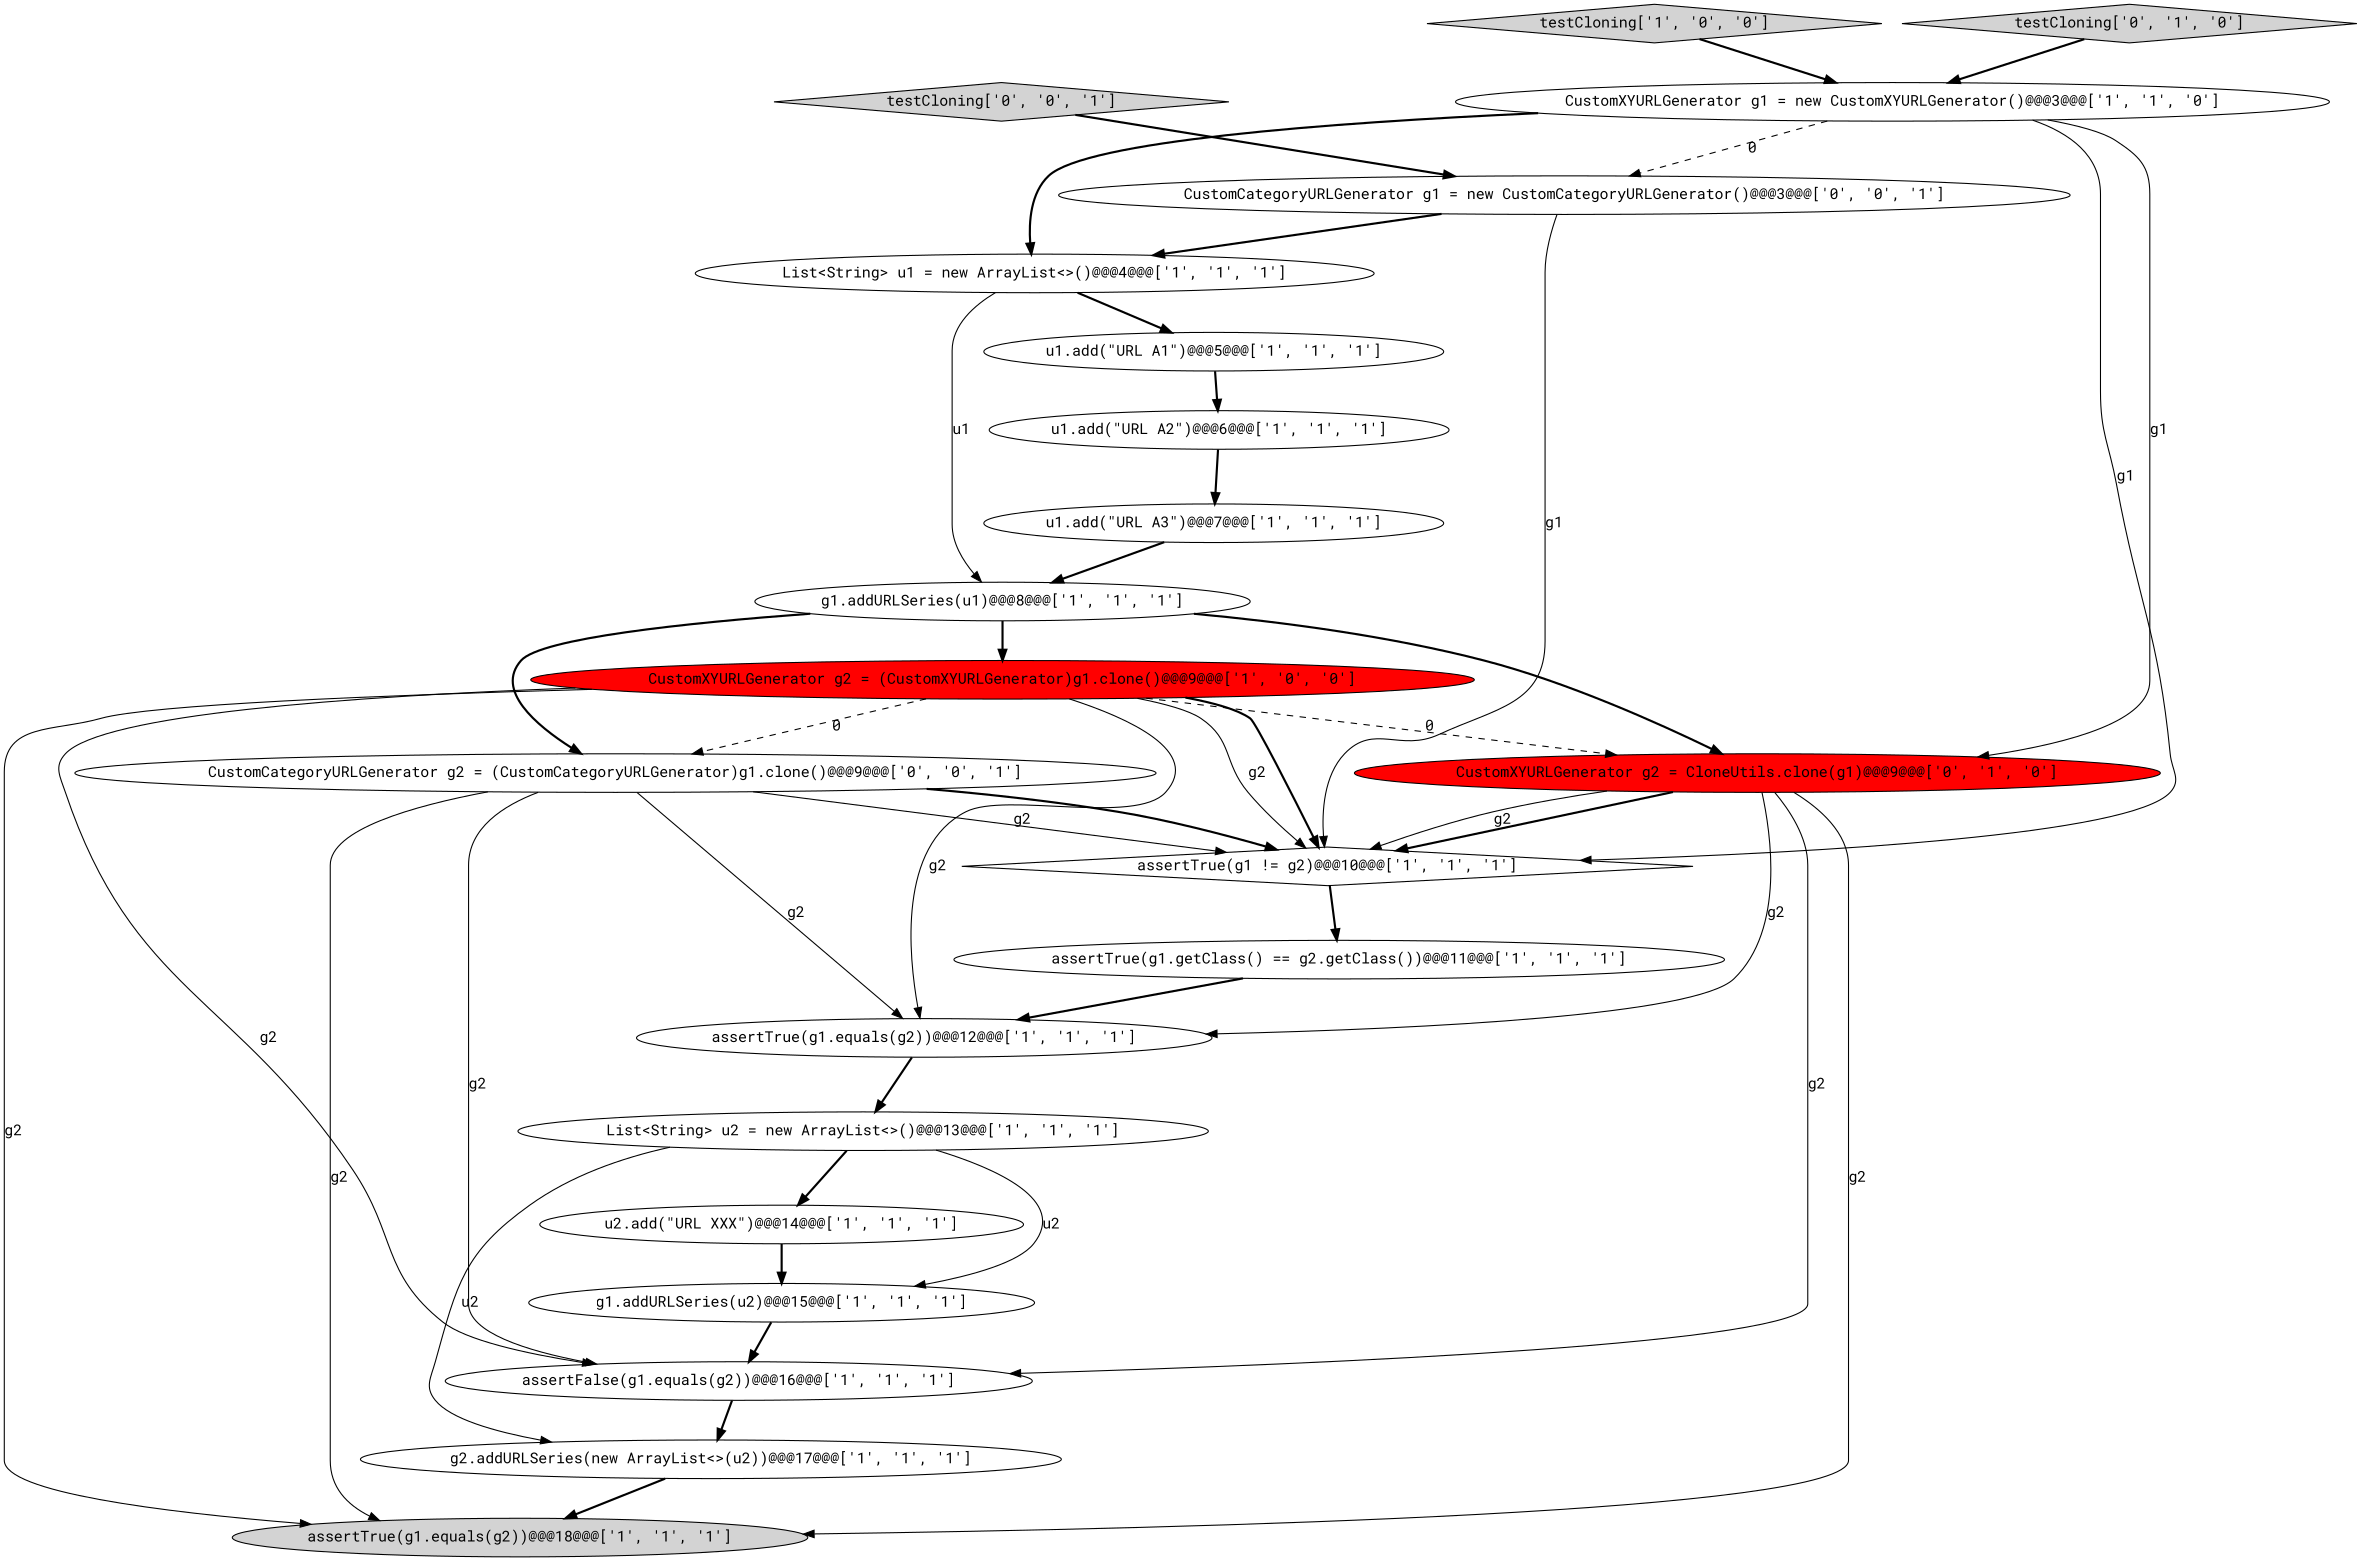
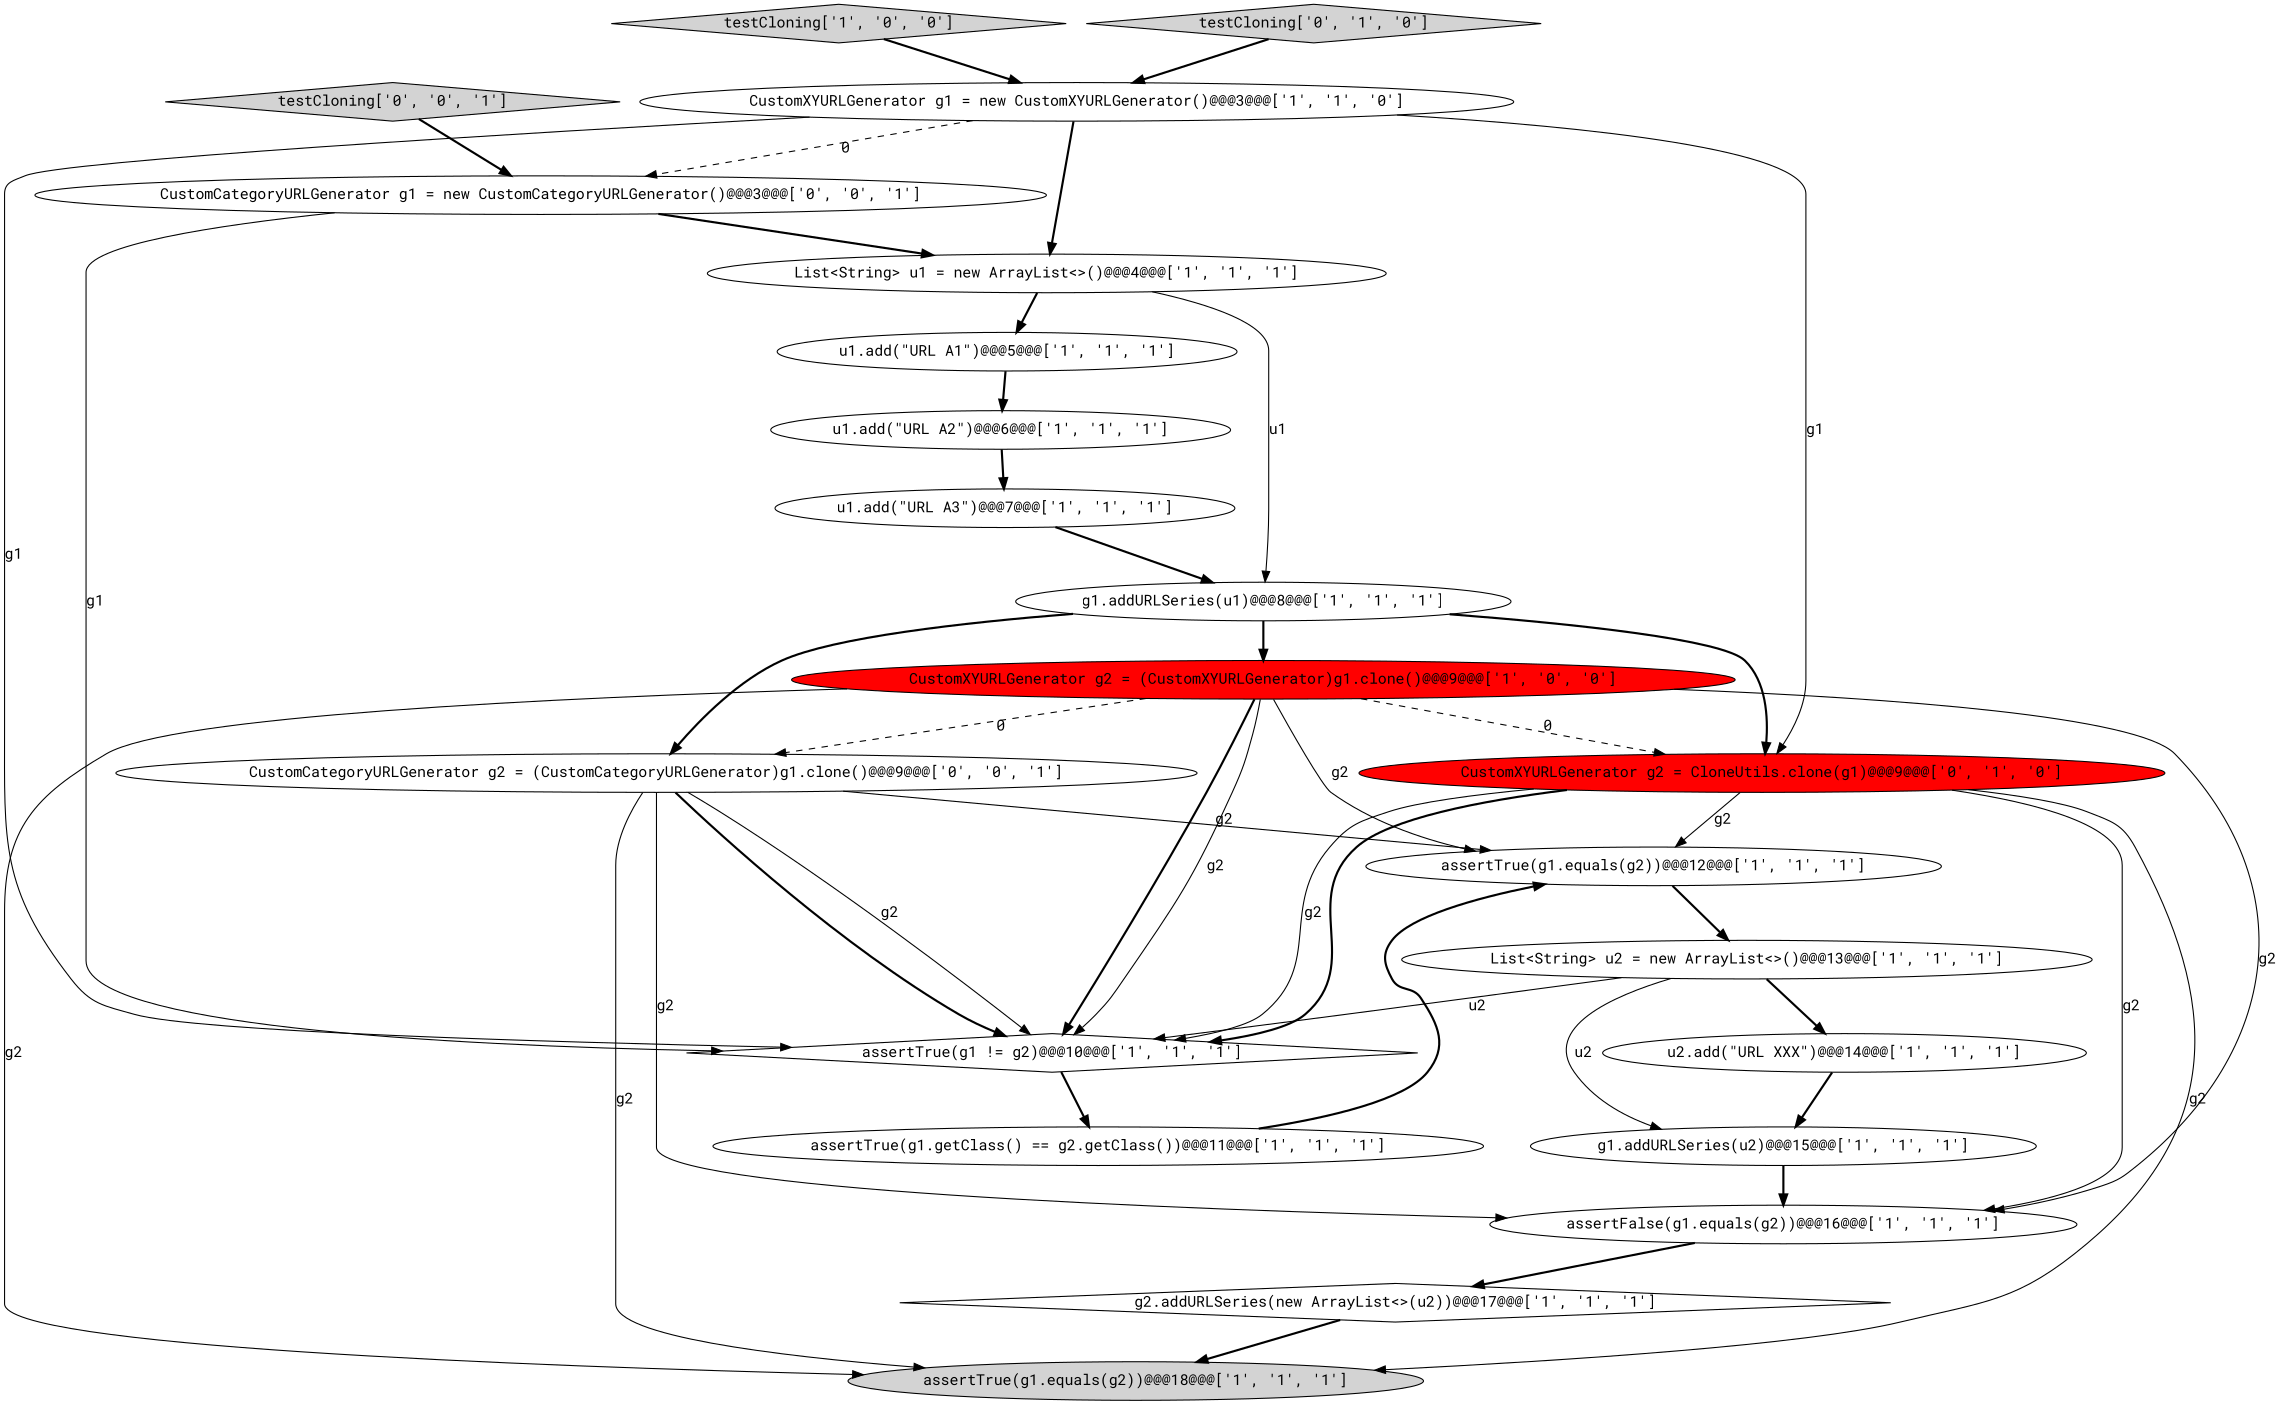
edge "List<String> u2 = new ArrayList<>()@@@13@@@['1', '1', '1']" -> "g2.addURLSeries(new ArrayList<>(u2))@@@17@@@['1', '1', '1']": now "List<String> u2 = new ArrayList<>()@@@13@@@['1', '1', '1']" -> "assertTrue(g1 != g2)@@@10@@@['1', '1', '1']"
node "g2.addURLSeries(new ArrayList<>(u2))@@@17@@@['1', '1', '1']": shape ellipse -> diamond
